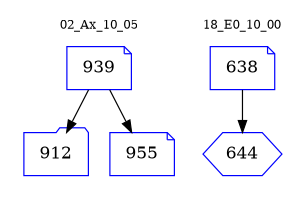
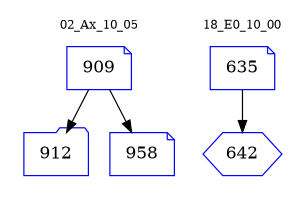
node "939": label "939" -> "909"
node "638": label "638" -> "635"
node "955": label "955" -> "958"
node "644": label "644" -> "642"
